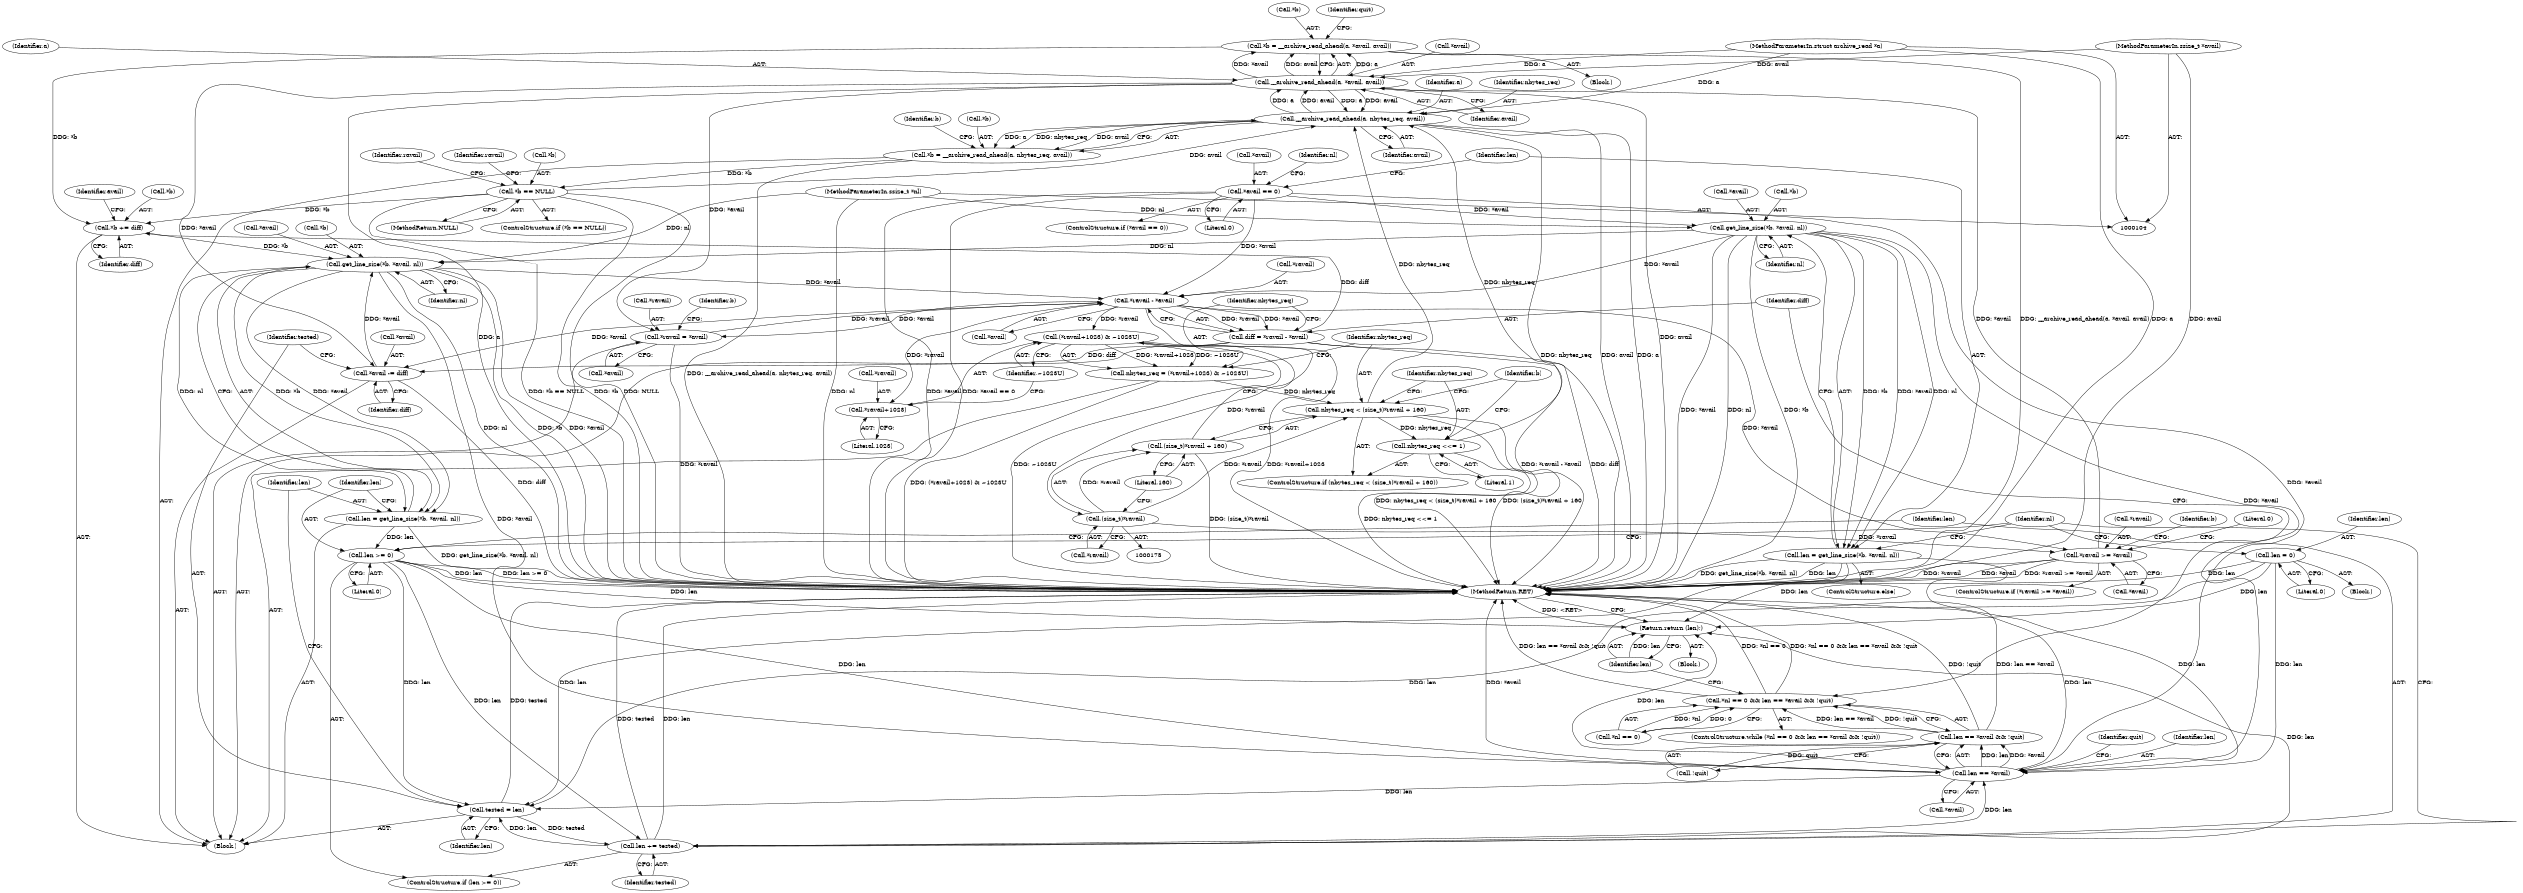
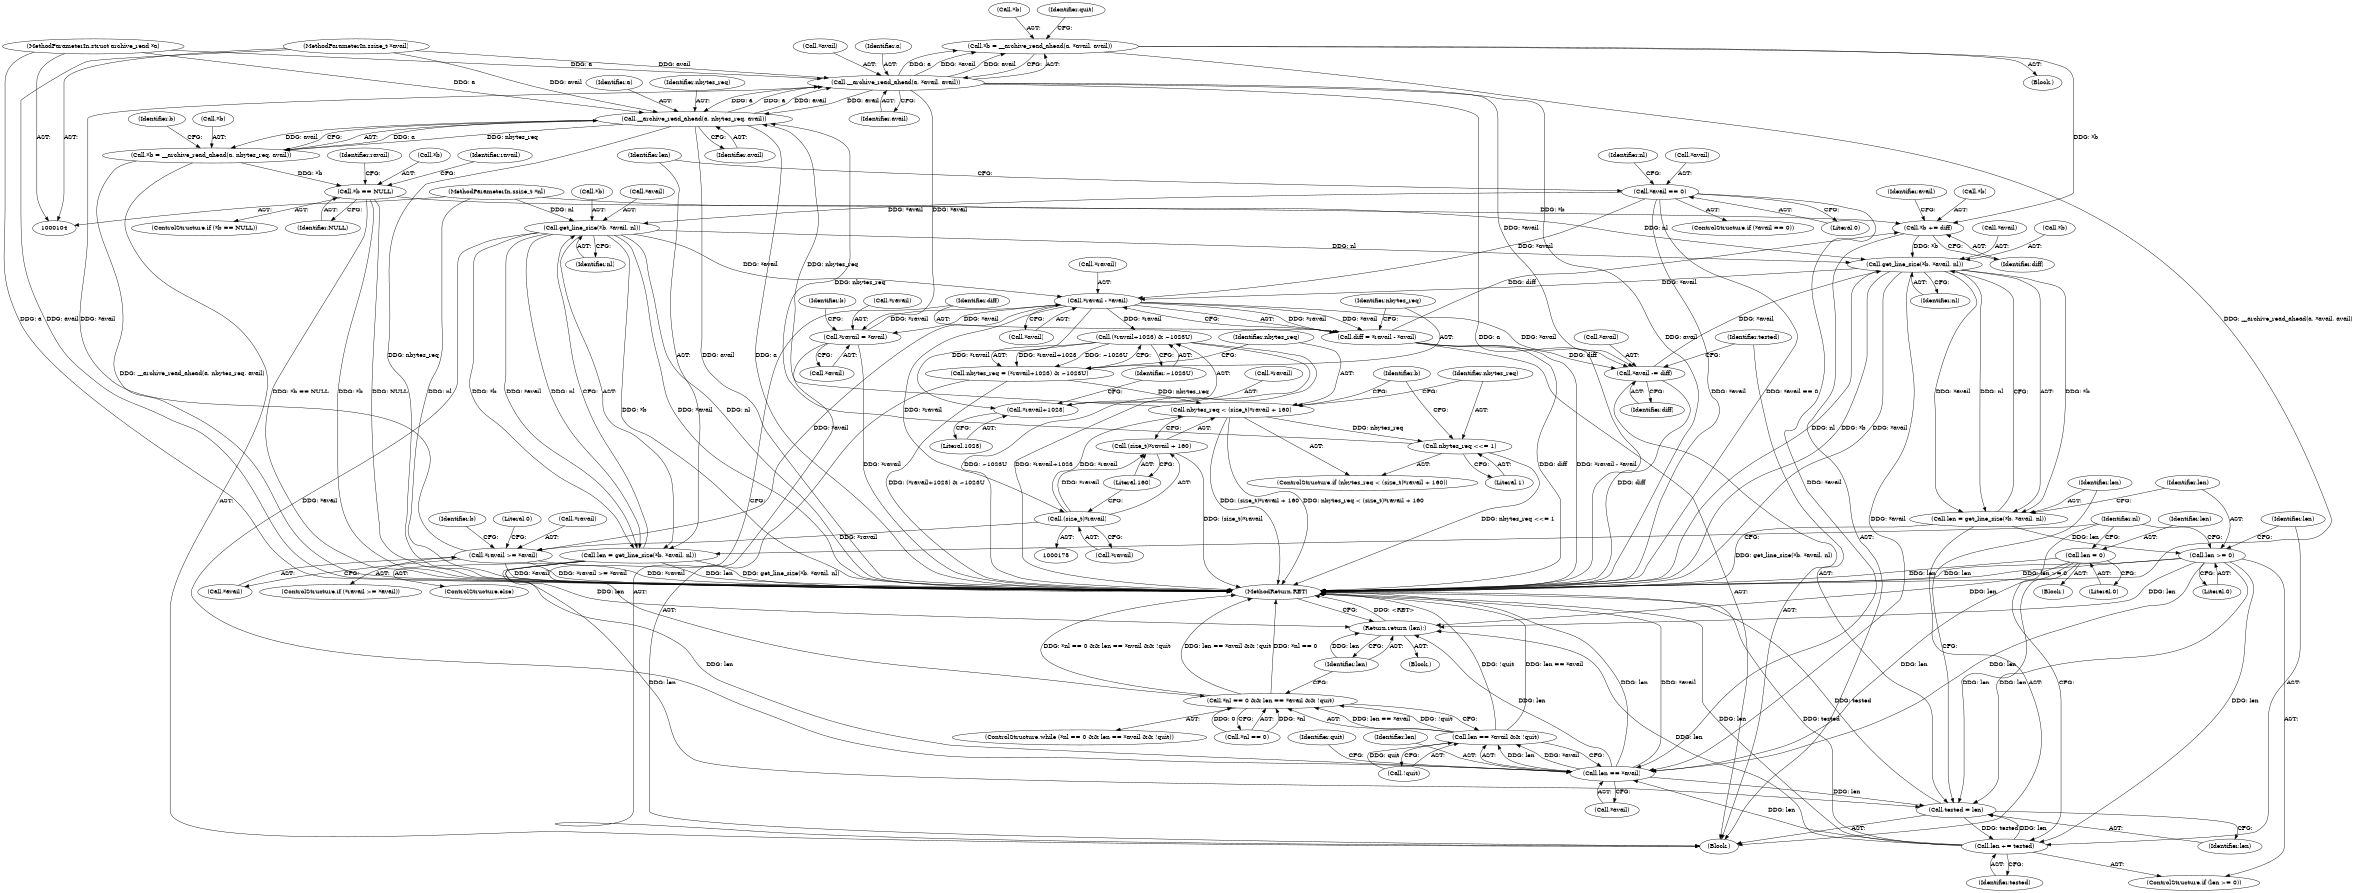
edge "(Call,*b == NULL)" -> "(Call,__archive_read_ahead(a, nbytes_req, avail))": now "(MethodParameterIn,ssize_t *avail)" -> "(Call,__archive_read_ahead(a, nbytes_req, avail))"
node "(MethodReturn,NULL)": label "(MethodReturn,NULL)" -> "(Identifier,NULL)"
edge "(Call,(size_t)*ravail + 160)" -> "(Call,(*ravail+1023) & ~1023U)": now "(Call,nbytes_req = (*ravail+1023) & ~1023U)" -> "(Call,(*ravail+1023) & ~1023U)"
